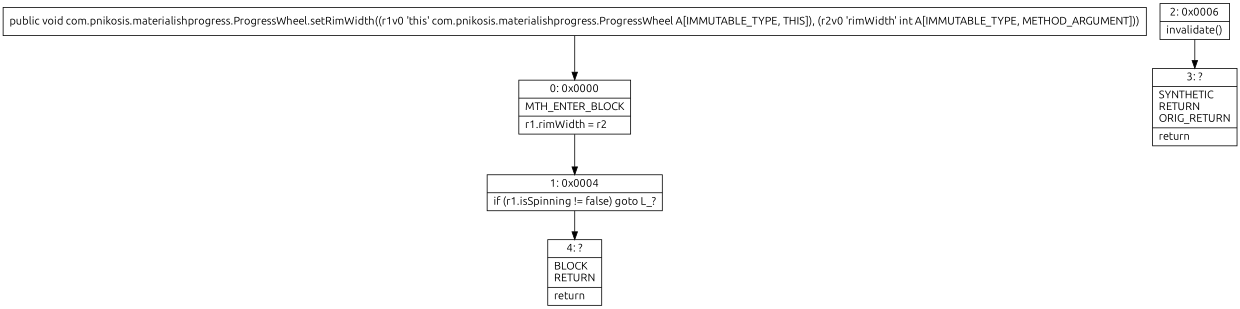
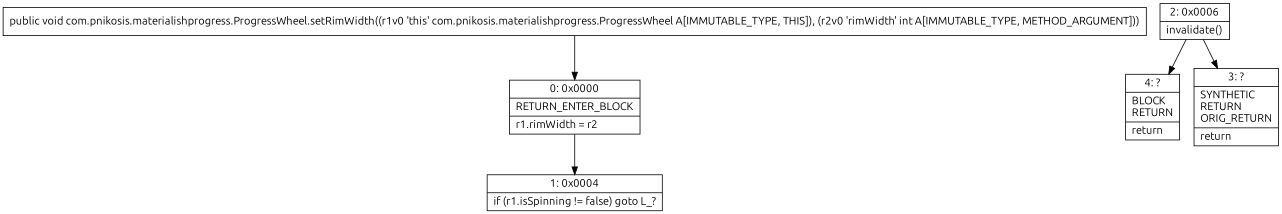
node "0: 0x0000": text "MTH_ENTER_BLOCK" -> "RETURN_ENTER_BLOCK"
edge "1: 0x0004" -> "4: ?": now "2: 0x0006" -> "4: ?"
